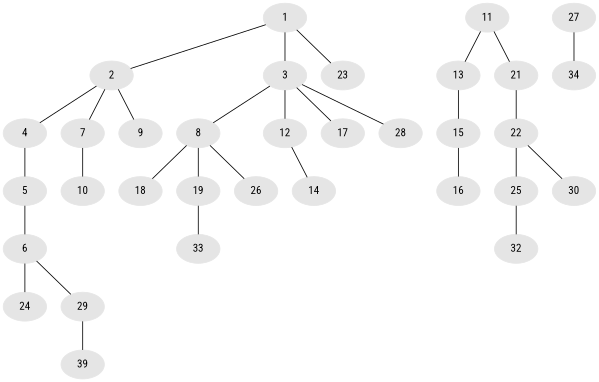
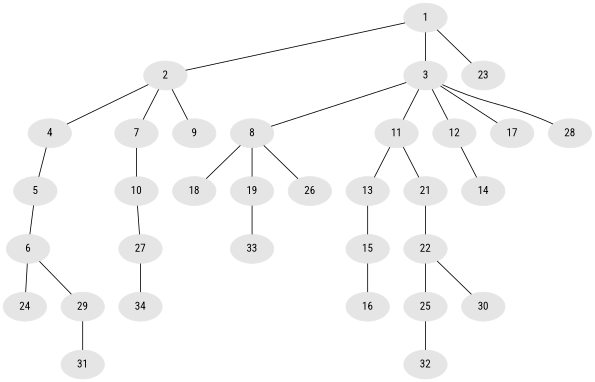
edge "3" -- "11": added
edge "10" -- "27": added
node "39": label "39" -> "31"
